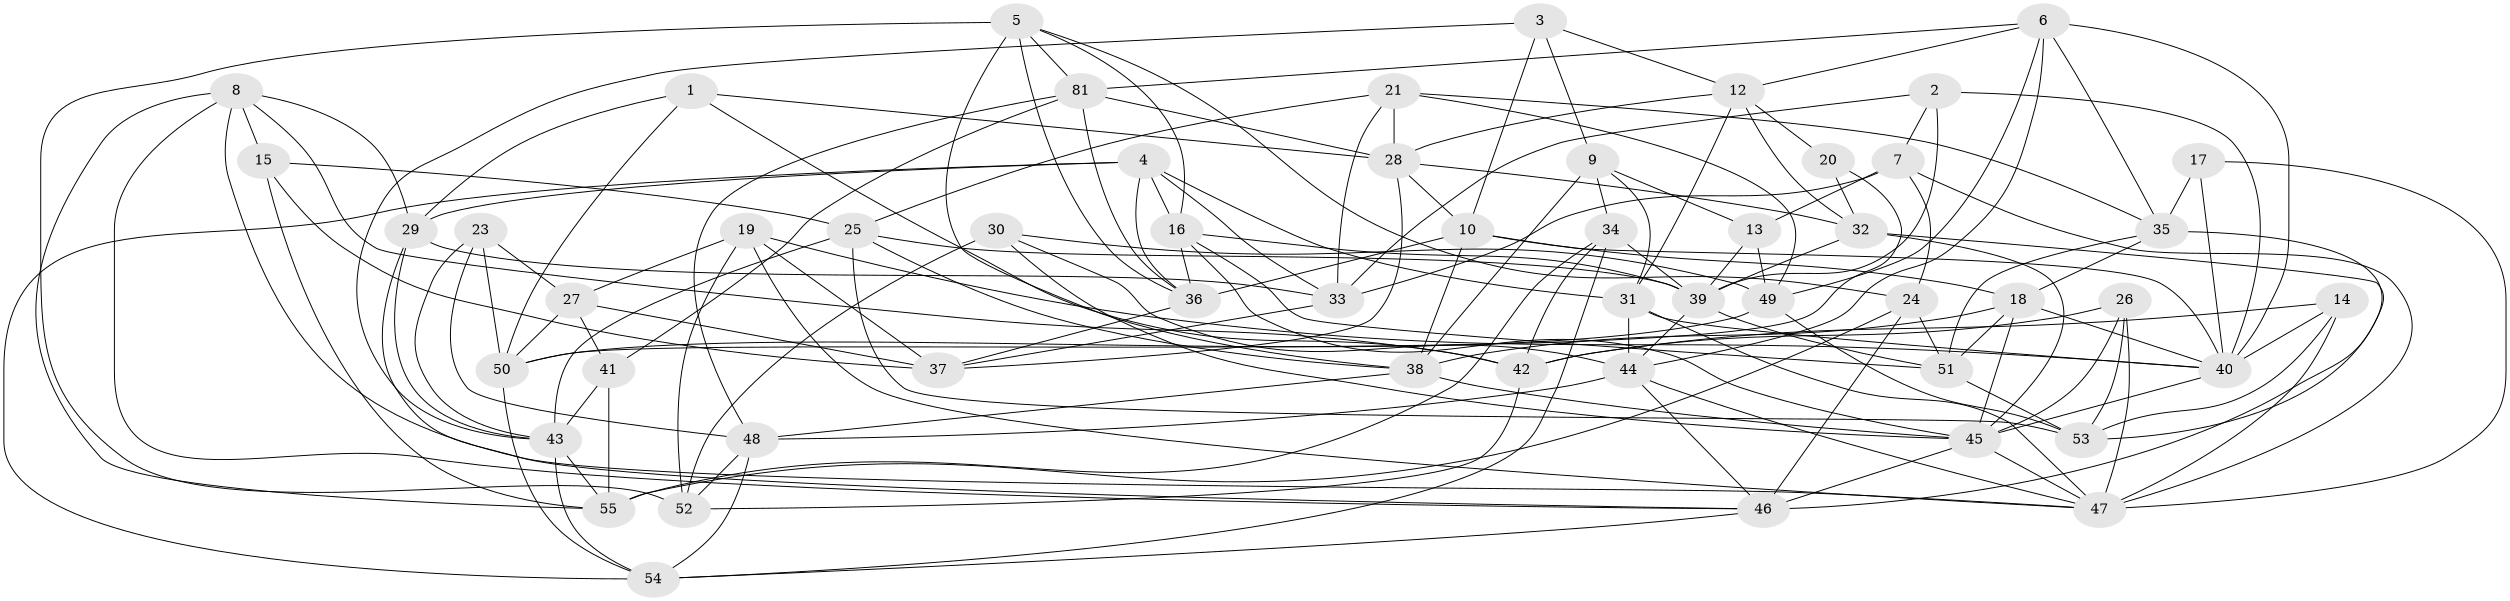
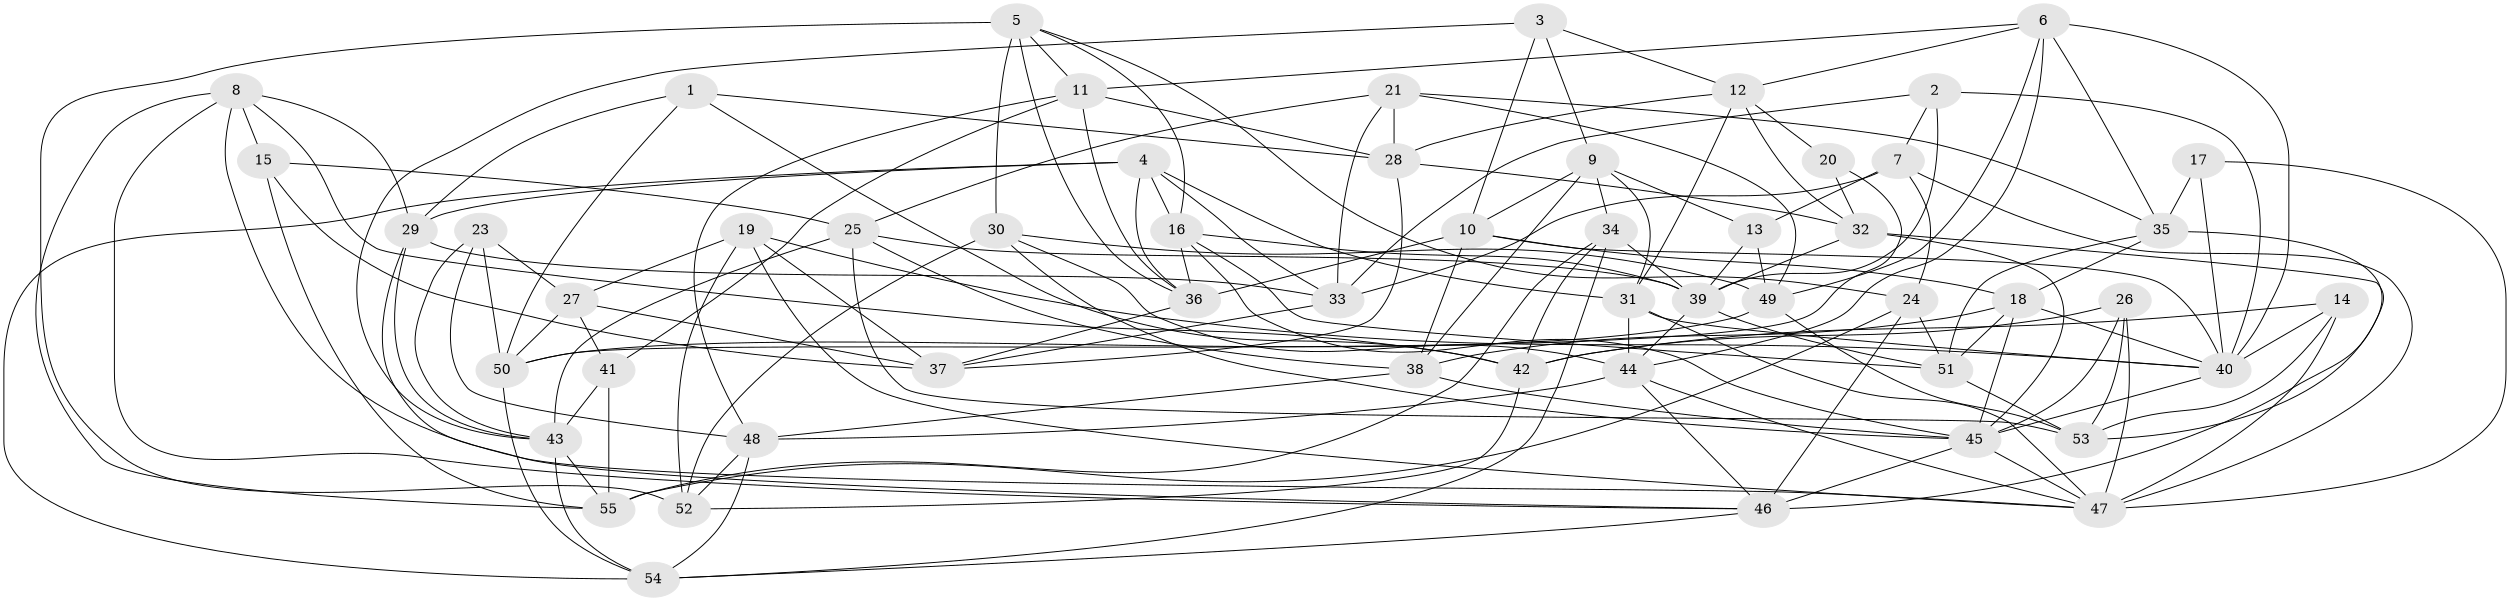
node "81": label "81" -> "11"
edge "28" -- "10": now "9" -- "10"
edge "5" -- "38": now "5" -- "30"
